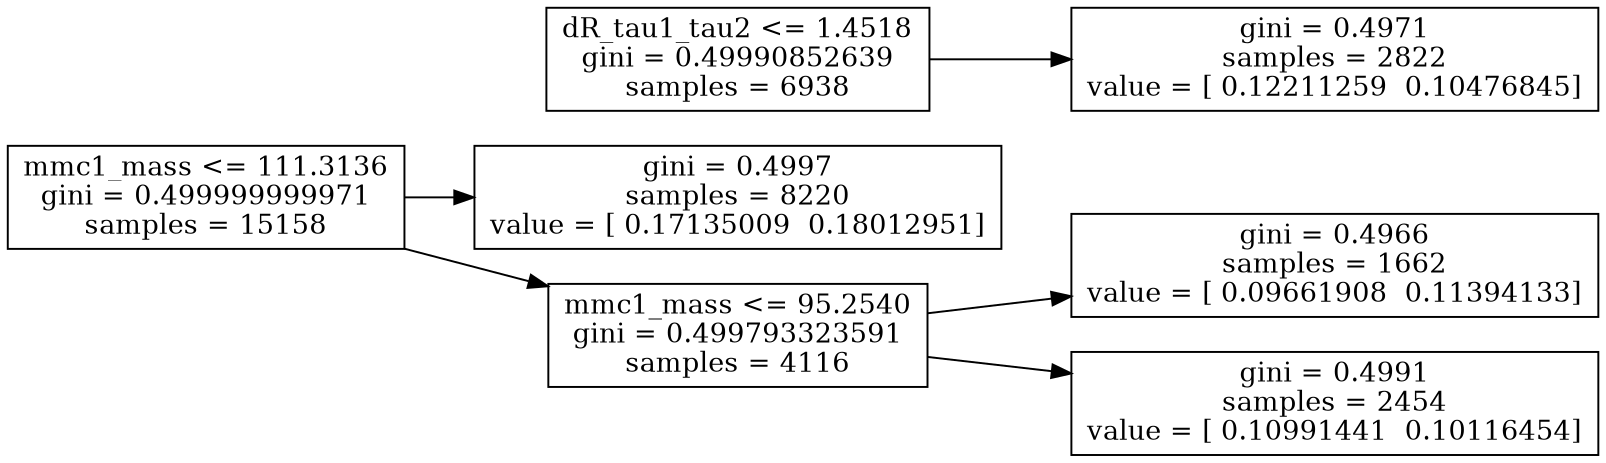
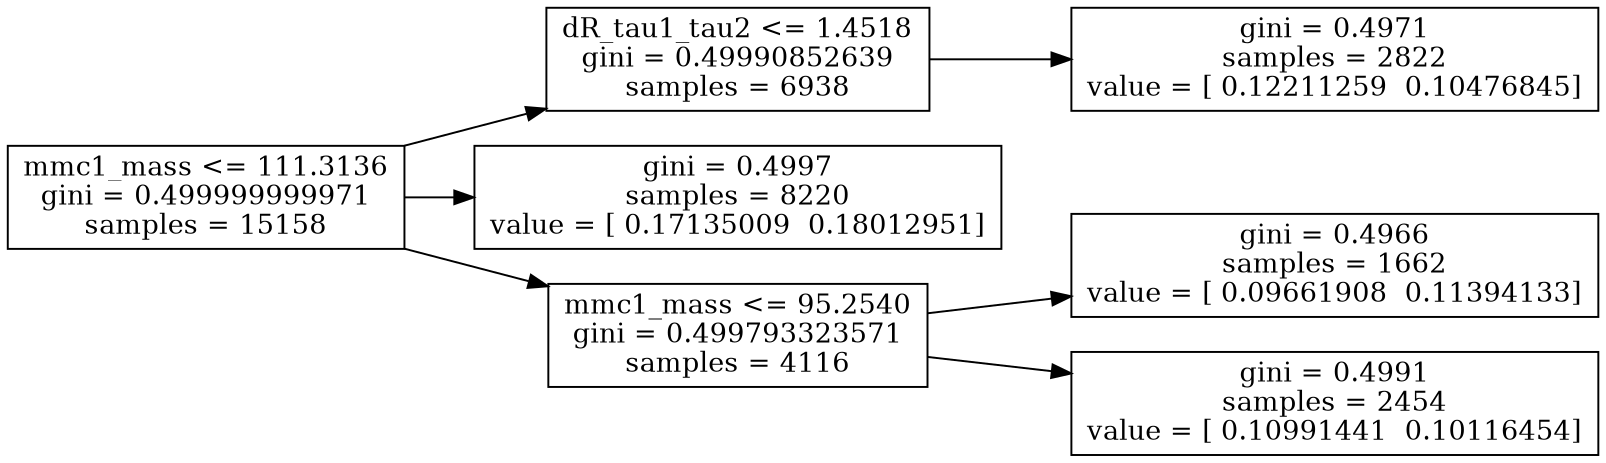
edge "mmc1_mass <= 111.3136 gini = 0.499999999971 samples = 15158" -> "dR_tau1_tau2 <= 1.4518 gini = 0.49990852639 samples = 6938": added
node "mmc1_mass <= 95.2540 gini = 0.499793323591 samples = 4116": label "mmc1_mass <= 95.2540 gini = 0.499793323591 samples = 4116" -> "mmc1_mass <= 95.2540 gini = 0.499793323571 samples = 4116"
